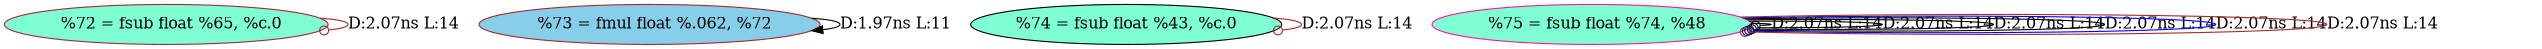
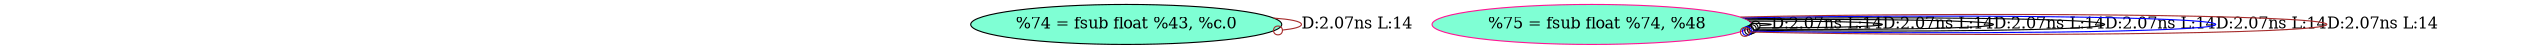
node "%72 = fsub float %65, %c.0": removed
node "%73 = fmul float %.062, %72": removed
